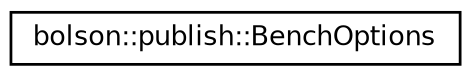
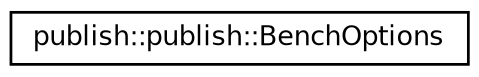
node "bolson::publish::BenchOptions": label "bolson::publish::BenchOptions" -> "publish::publish::BenchOptions"
